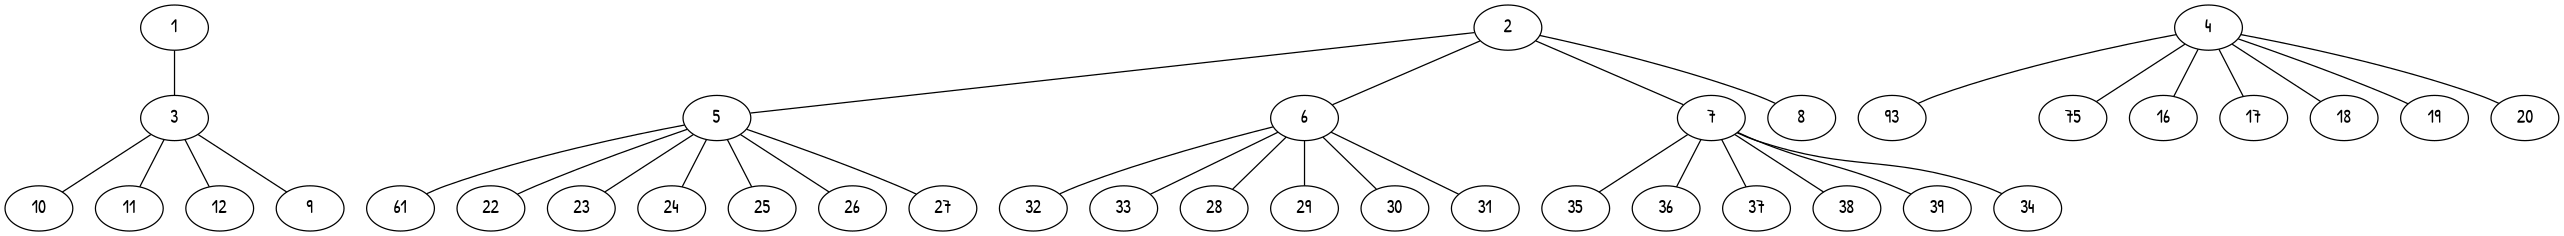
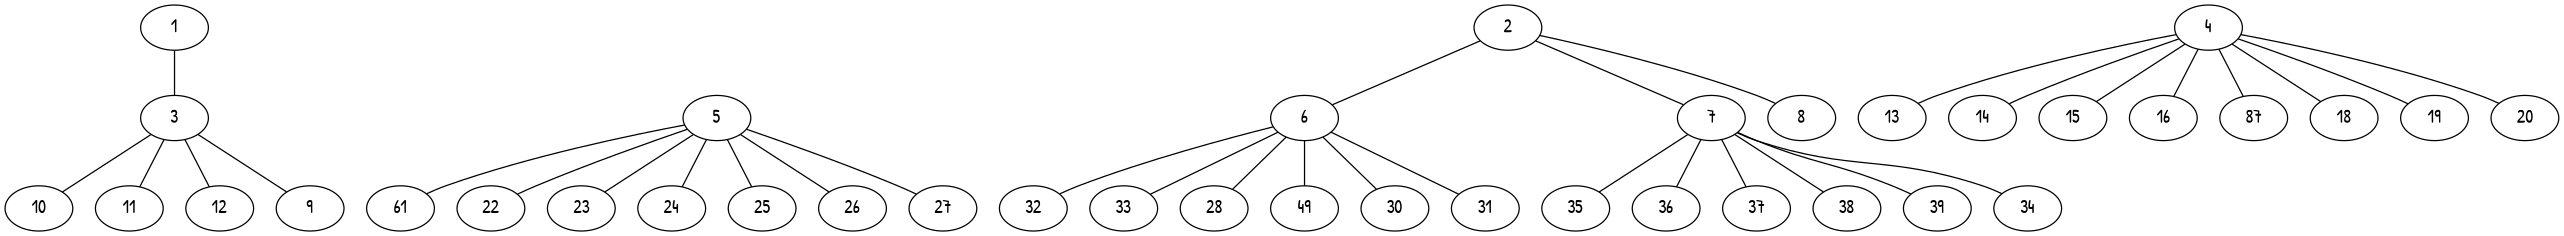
edge "2" -- "5": removed
node "93": label "93" -> "13"
node "14": added
node "75": label "75" -> "15"
node "17": label "17" -> "87"
node "29": label "29" -> "49"
